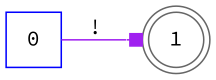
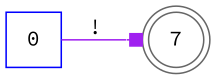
node "1": label "1" -> "7"
